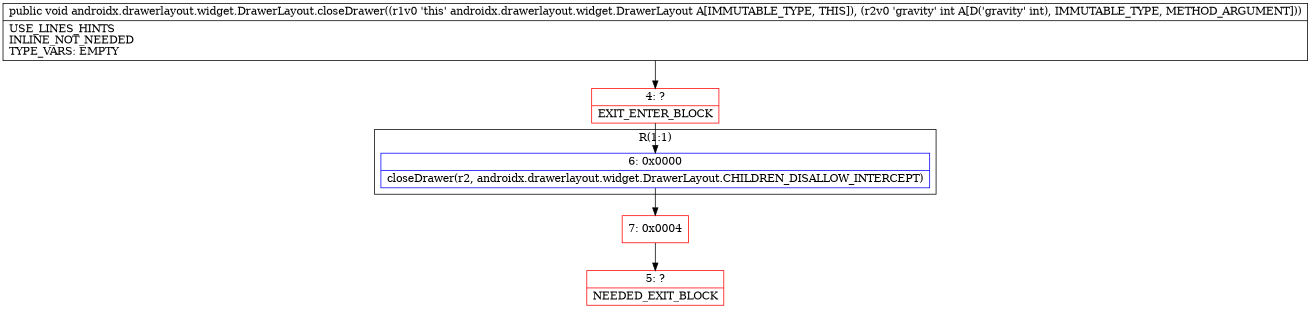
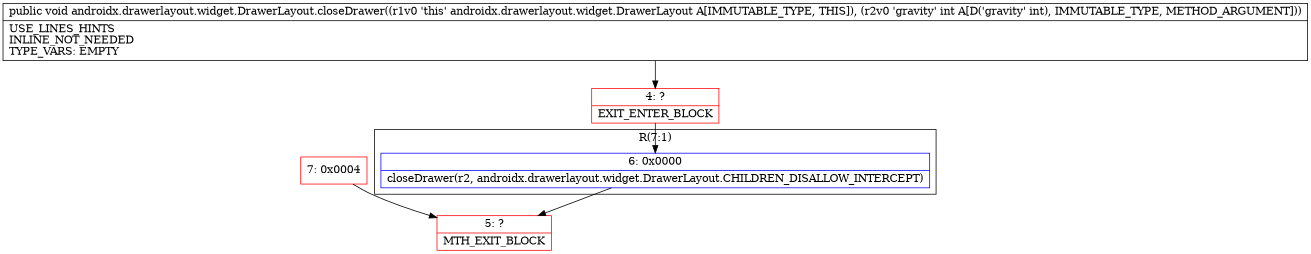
cluster "R(1:1)": label "R(1:1)" -> "R(7:1)"
edge "6: 0x0000" -> "7: 0x0004": now "6: 0x0000" -> "5: ?"
node "5: ?": text "NEEDED_EXIT_BLOCK" -> "MTH_EXIT_BLOCK"
